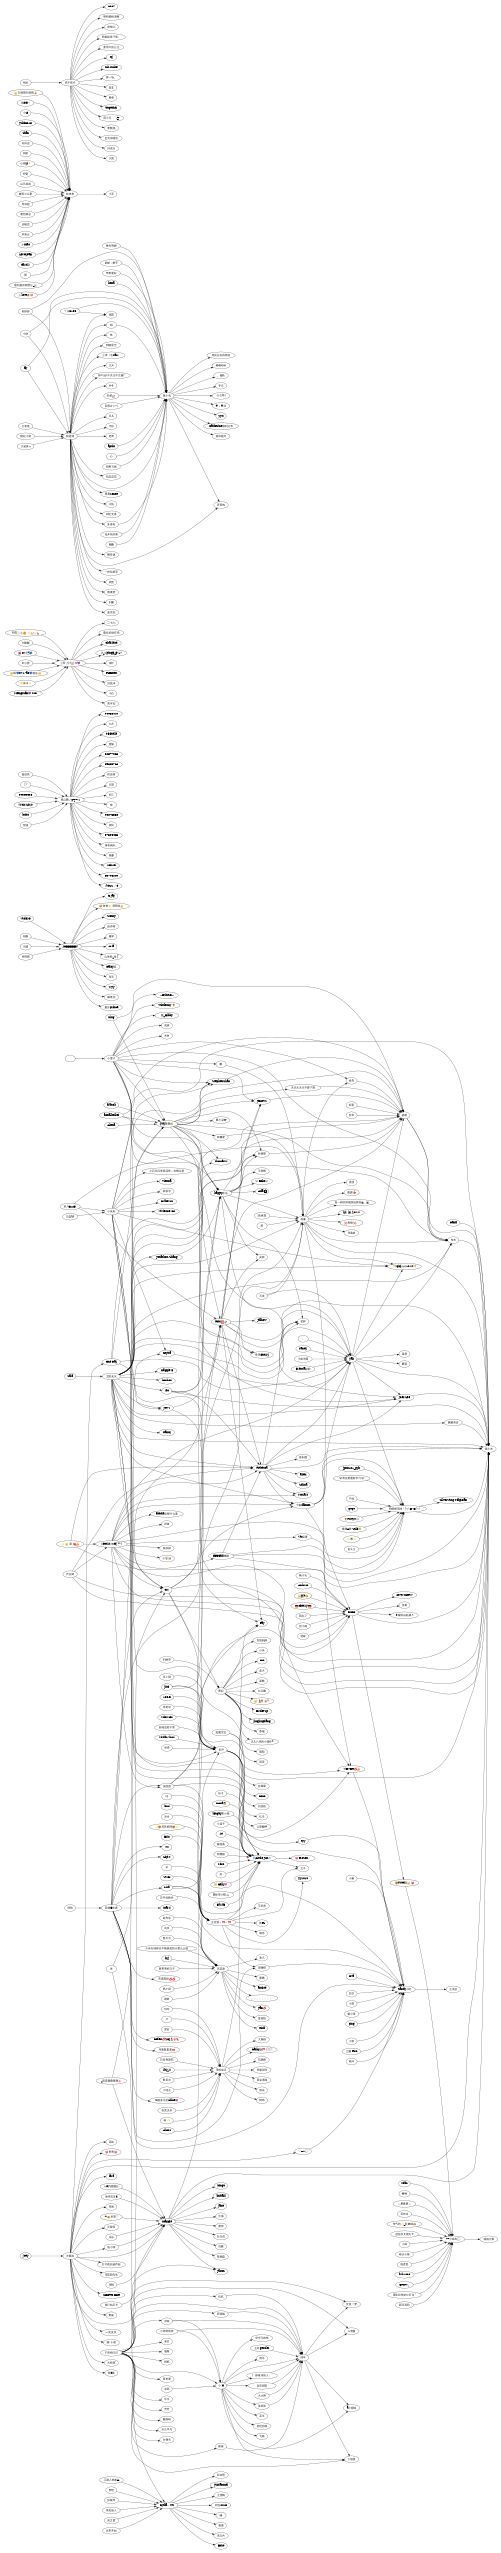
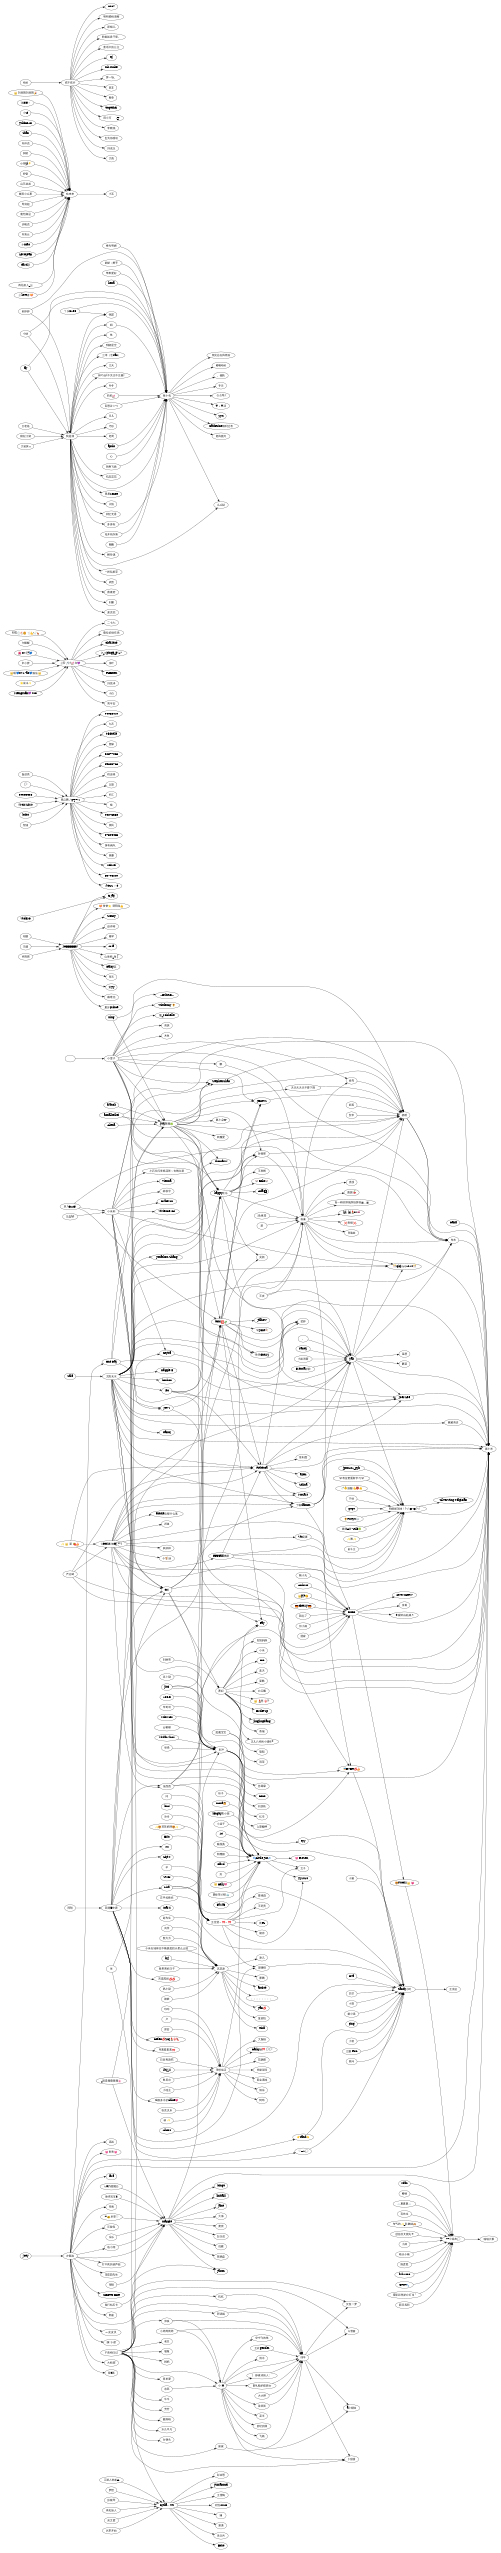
node "丽": removed
node "最礼貌的双唇눈_눈": label "最礼貌的双唇눈_눈" -> "再见旅人_눈"
node "罗苑鸣": label "罗苑鸣" -> "么么哒"
edge "Vicky.Q" -> "JOEEEEEY": now "Vicky.Q" -> "G Jay"
node "鳖_Bibby": label "鳖_Bibby" -> "鳖_Michelle"
edge "阎魔爱" -> "俞瀛": now "孙雨翠" -> "俞瀛"
edge "happy欢乐" -> "贺婷": removed
node "🐨June🍭": added
node "🍼👶酒酿💪👺👍": added
node "盼能送君千里": label "盼能送君千里" -> "云啾啾"
node "Miss": label "Miss" -> "Carol"
edge "👣Little Jun💤" -> "yy1010": added
node "曹增茂": added
node "👉sand👈": added
node "似沫段取": label "似沫段取" -> "最礼貌的双唇눈"
